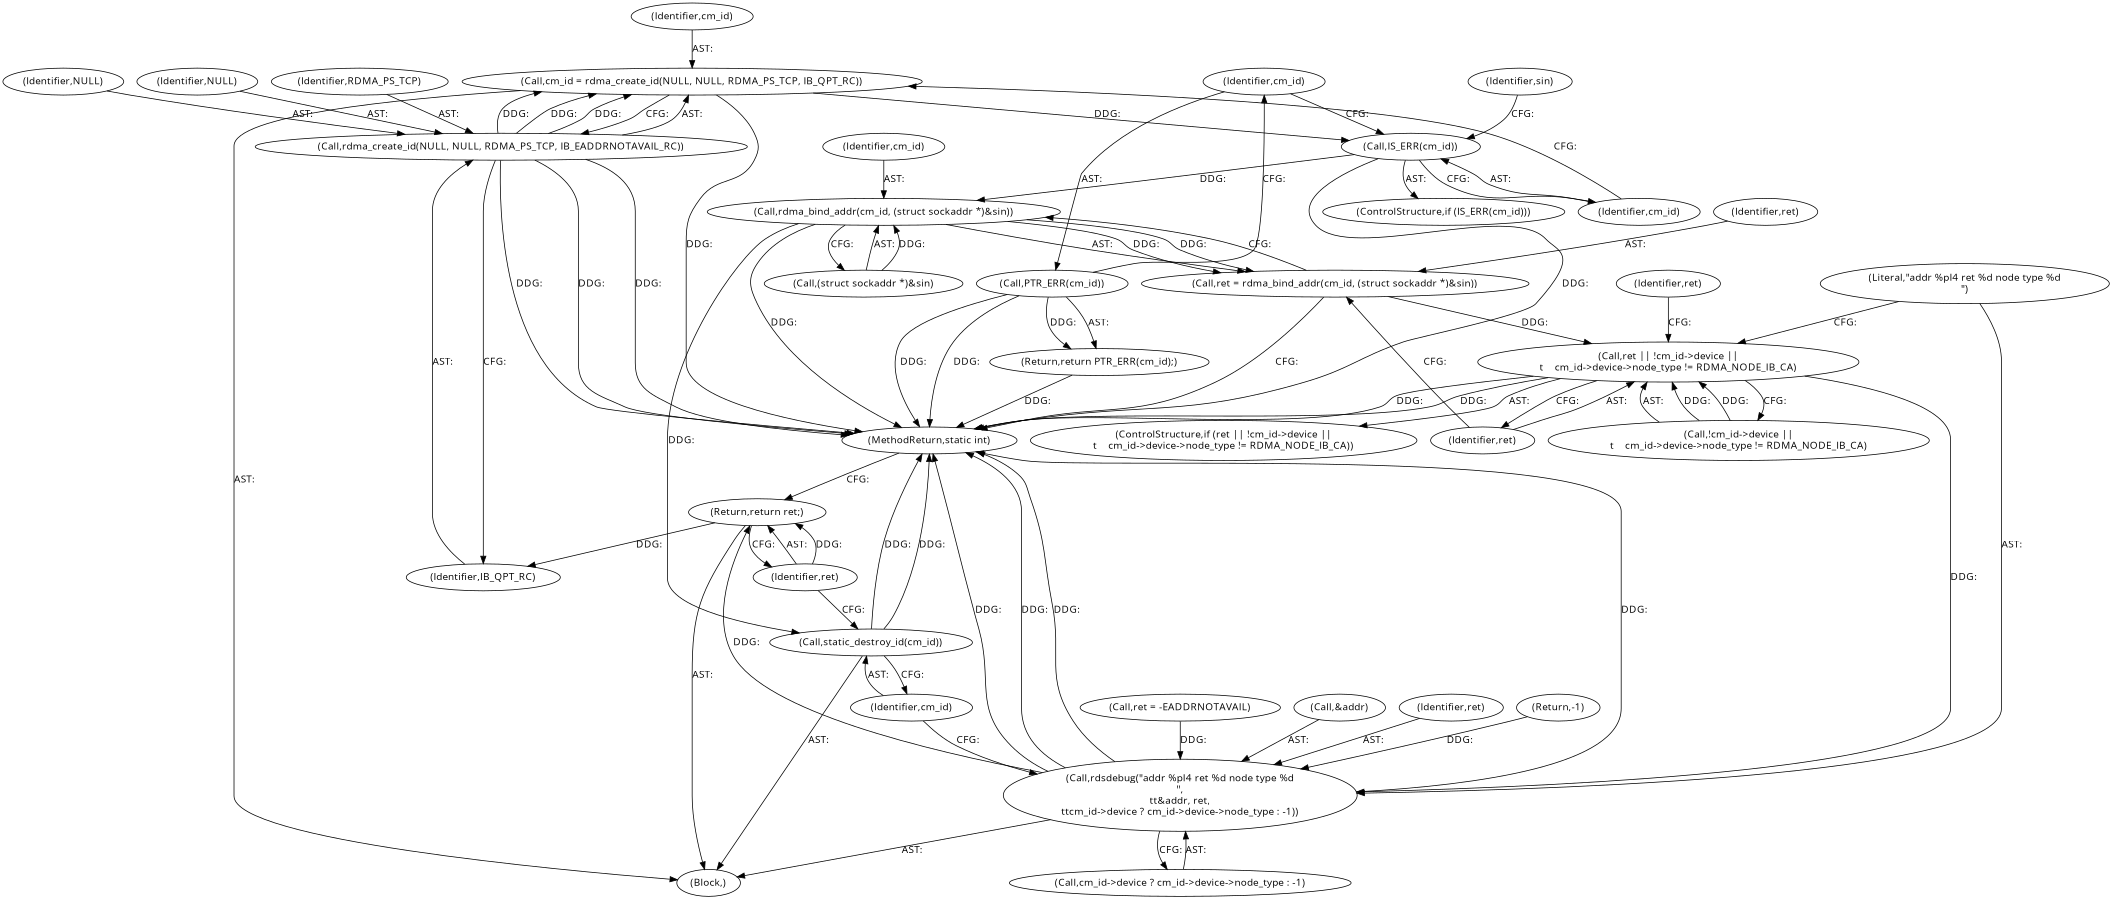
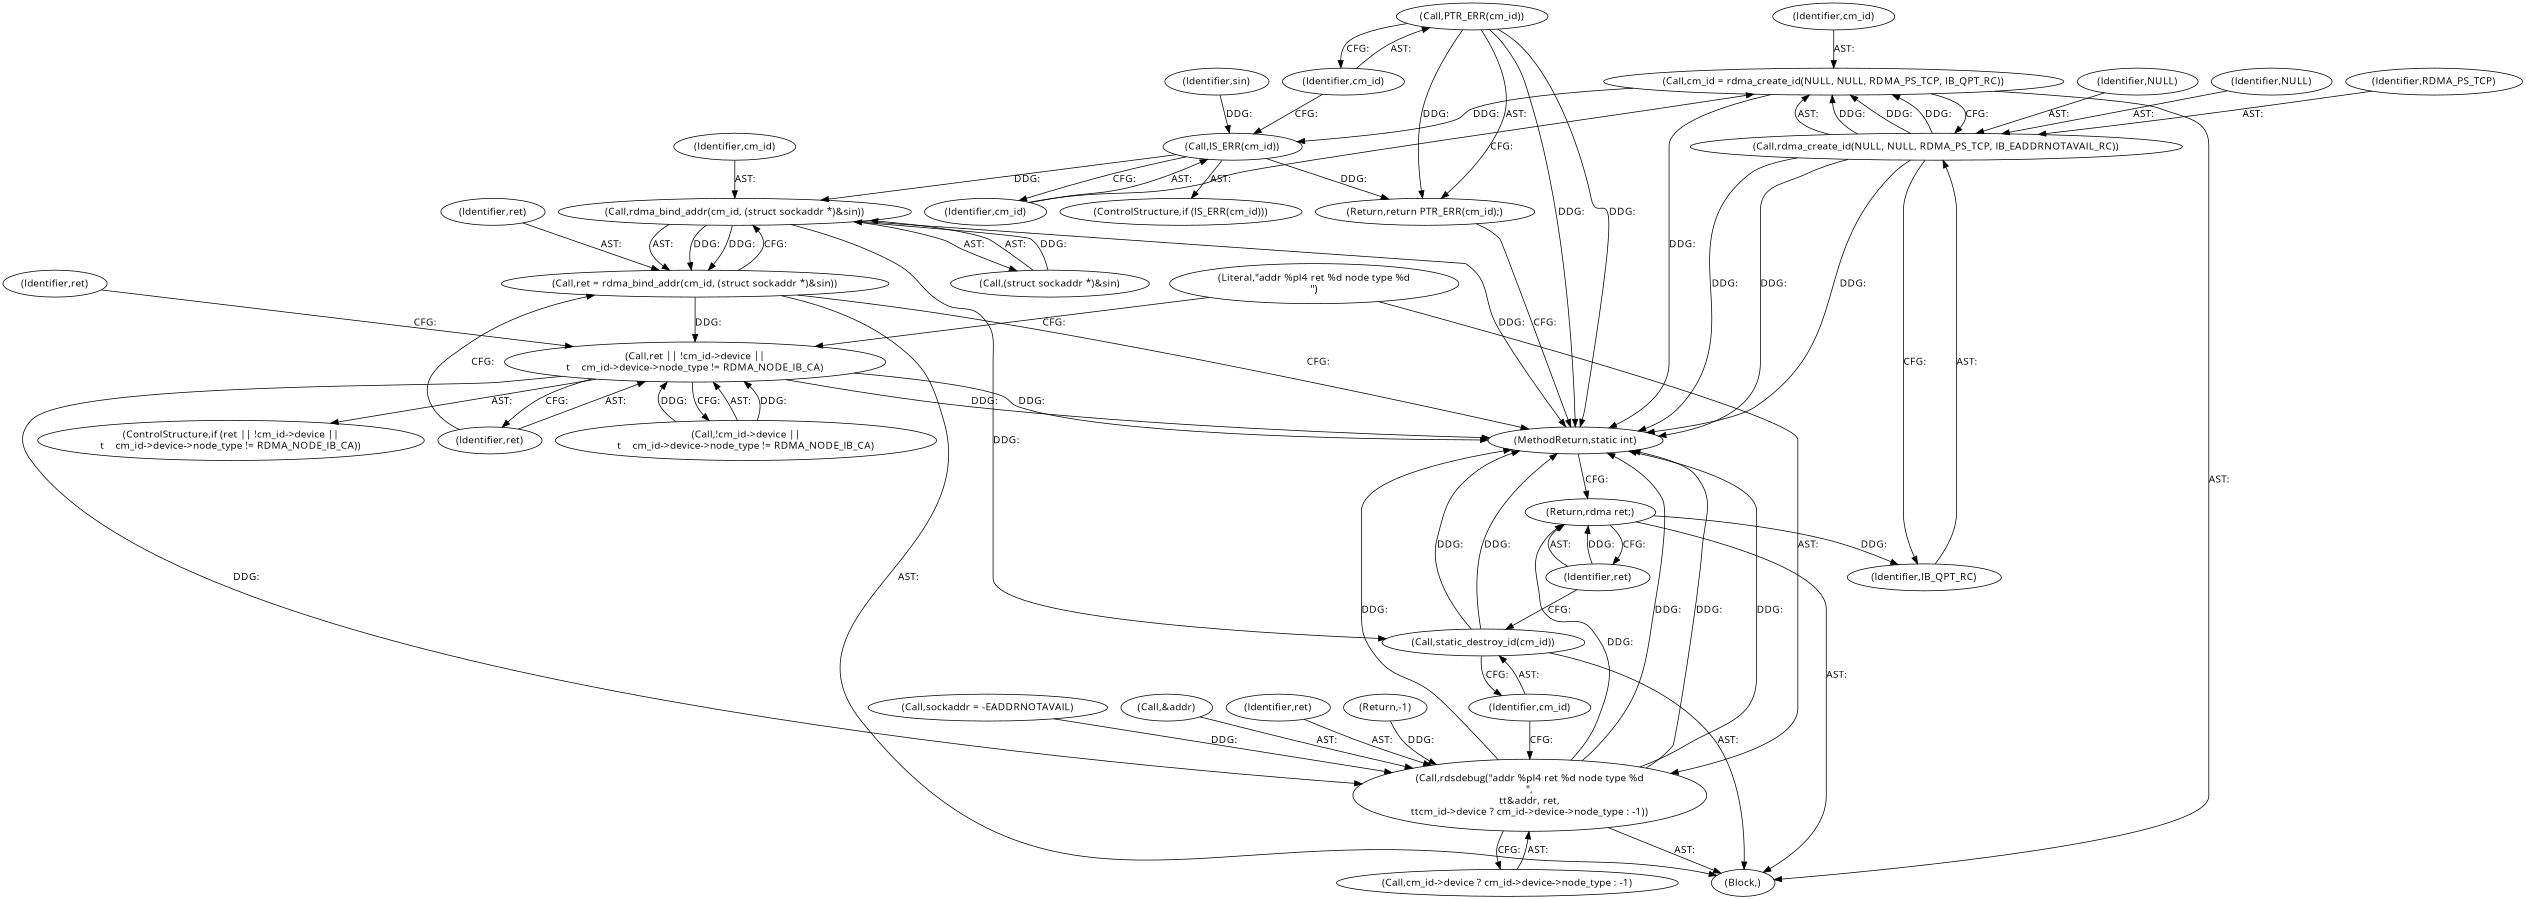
edge "(Identifier,sin)" -> "(Call,IS_ERR(cm_id))": label "CFG: " -> "DDG: "
edge "(Call,rdma_bind_addr(cm_id, (struct sockaddr *)&sin))" -> "(Call,(struct sockaddr *)&sin)": label "CFG: " -> "AST: "
edge "(Call,IS_ERR(cm_id))" -> "(MethodReturn,static int)": now "(Call,IS_ERR(cm_id))" -> "(Return,return PTR_ERR(cm_id);)"
edge "(Return,return PTR_ERR(cm_id);)" -> "(MethodReturn,static int)": label "DDG: " -> "CFG: "
node "(Return,return ret;)": label "(Return,return ret;)" -> "(Return,rdma ret;)"
node "(Call,ret = -EADDRNOTAVAIL)": label "(Call,ret = -EADDRNOTAVAIL)" -> "(Call,sockaddr = -EADDRNOTAVAIL)"
edge "(Call,ret = rdma_bind_addr(cm_id, (struct sockaddr *)&sin))" -> "(Block,)": added, label "AST:"
